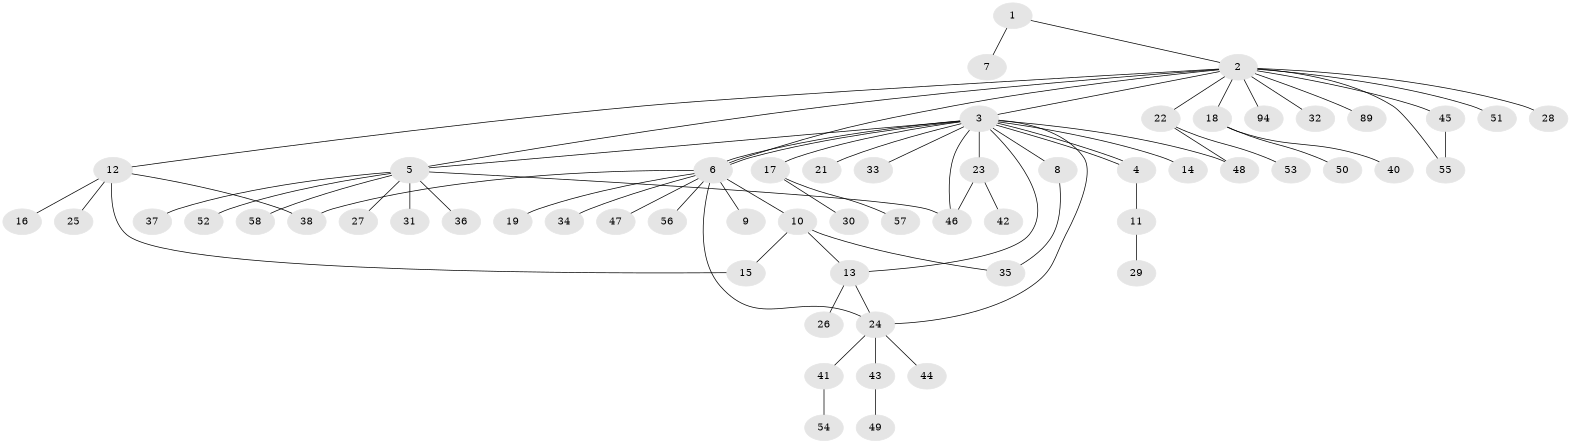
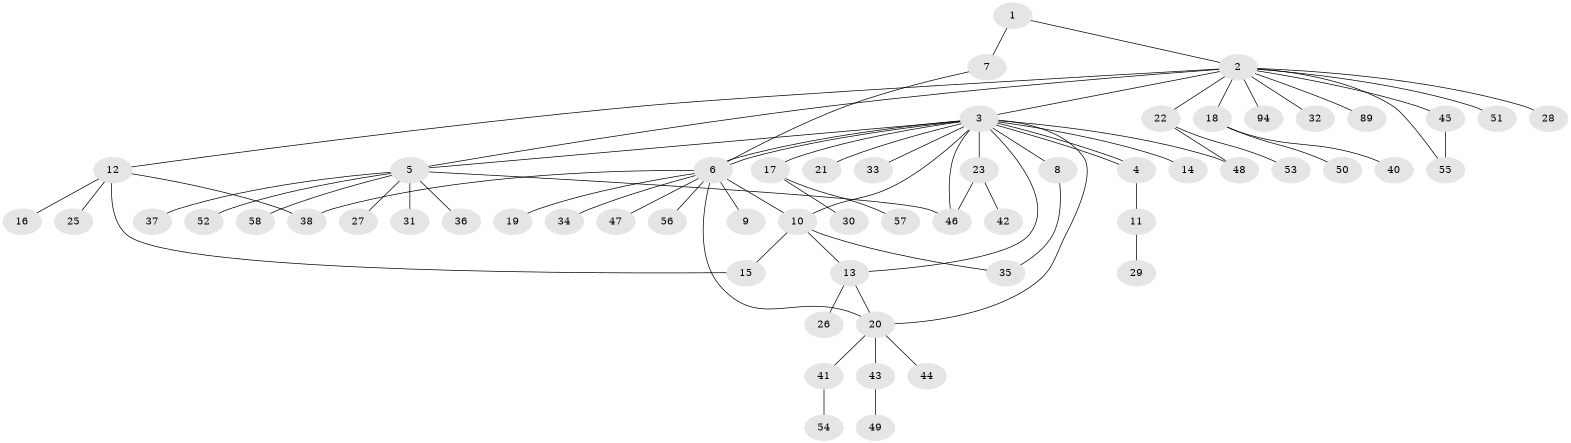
edge "2" -- "6": now "7" -- "6"
edge "3" -- "10": added
node "24": label "24" -> "20"
